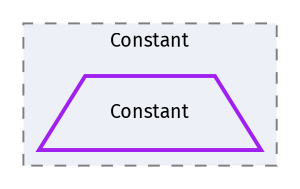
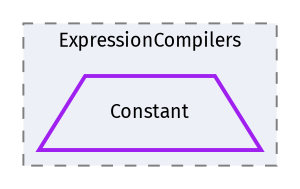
cluster "Constant": label "Constant" -> "ExpressionCompilers"
